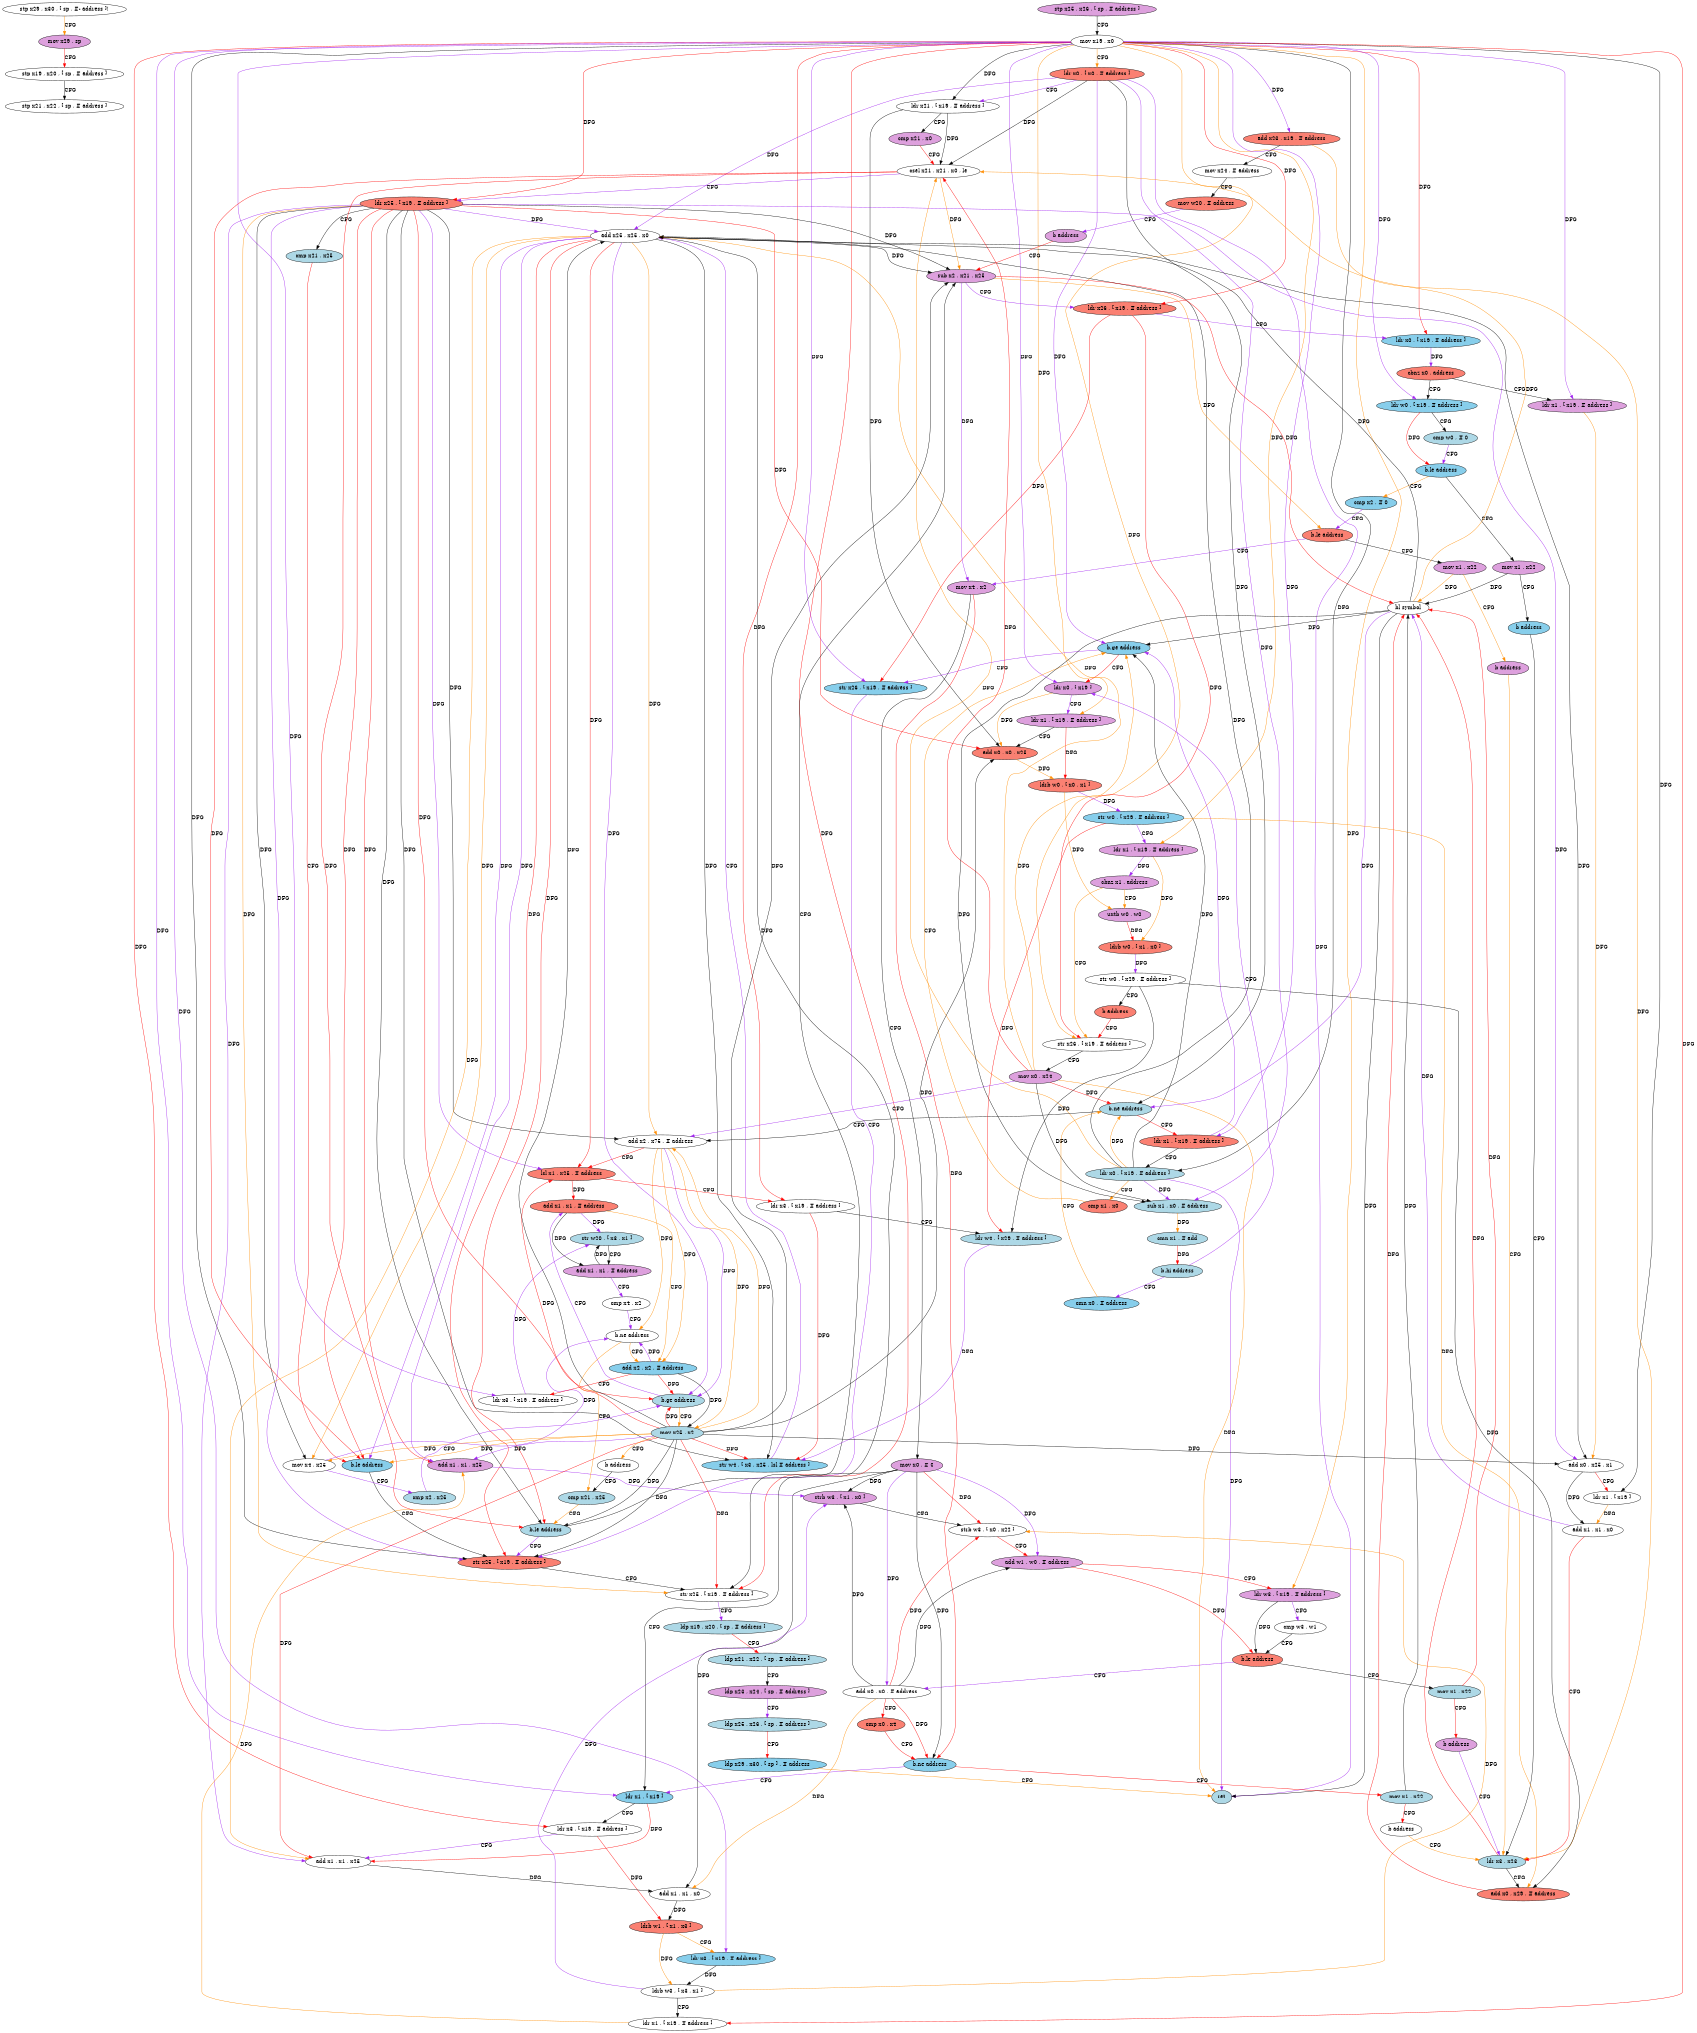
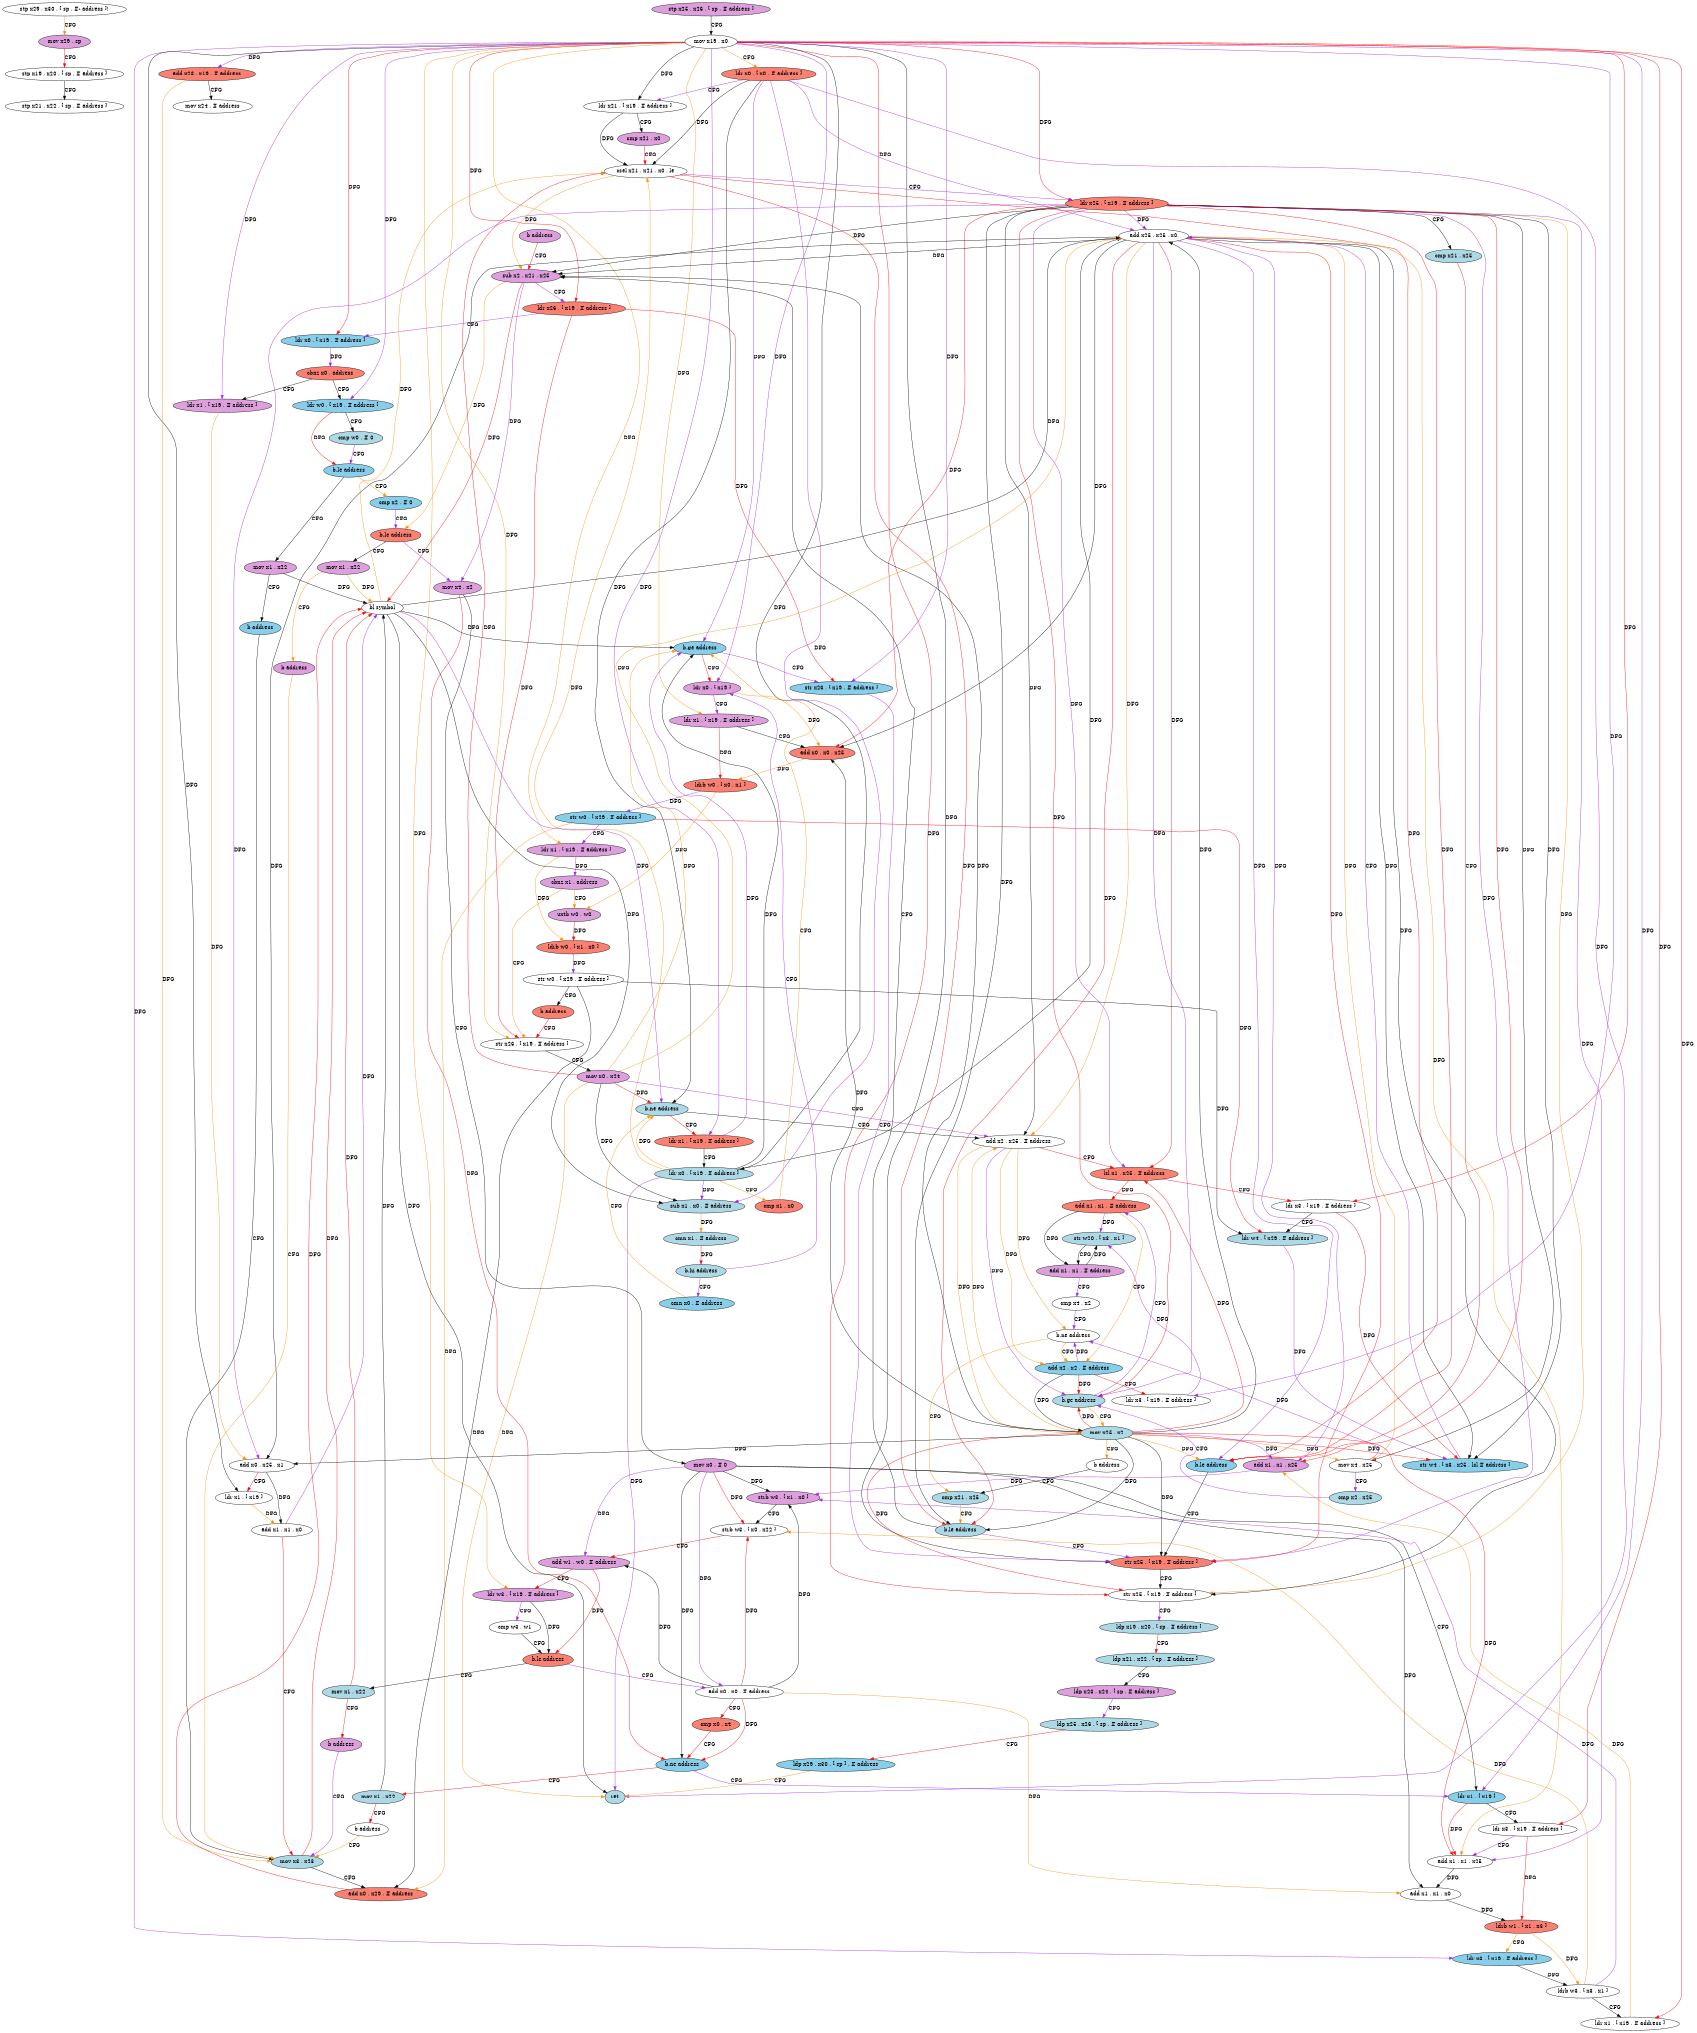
node "mov w20 , # address": removed
edge "ldr x21 , [ x19 , # address ]" -> "add x0 , x0 , x25": now "add x25 , x25 , x0" -> "add x0 , x0 , x25"
node "add x2 , x75 , # address": label "add x2 , x75 , # address" -> "add x2 , x25 , # address"
node "cmn x1 , # add": label "cmn x1 , # add" -> "cmn x1 , # address"
node "ldr x3 , x23": label "ldr x3 , x23" -> "mov x3 , x23"
